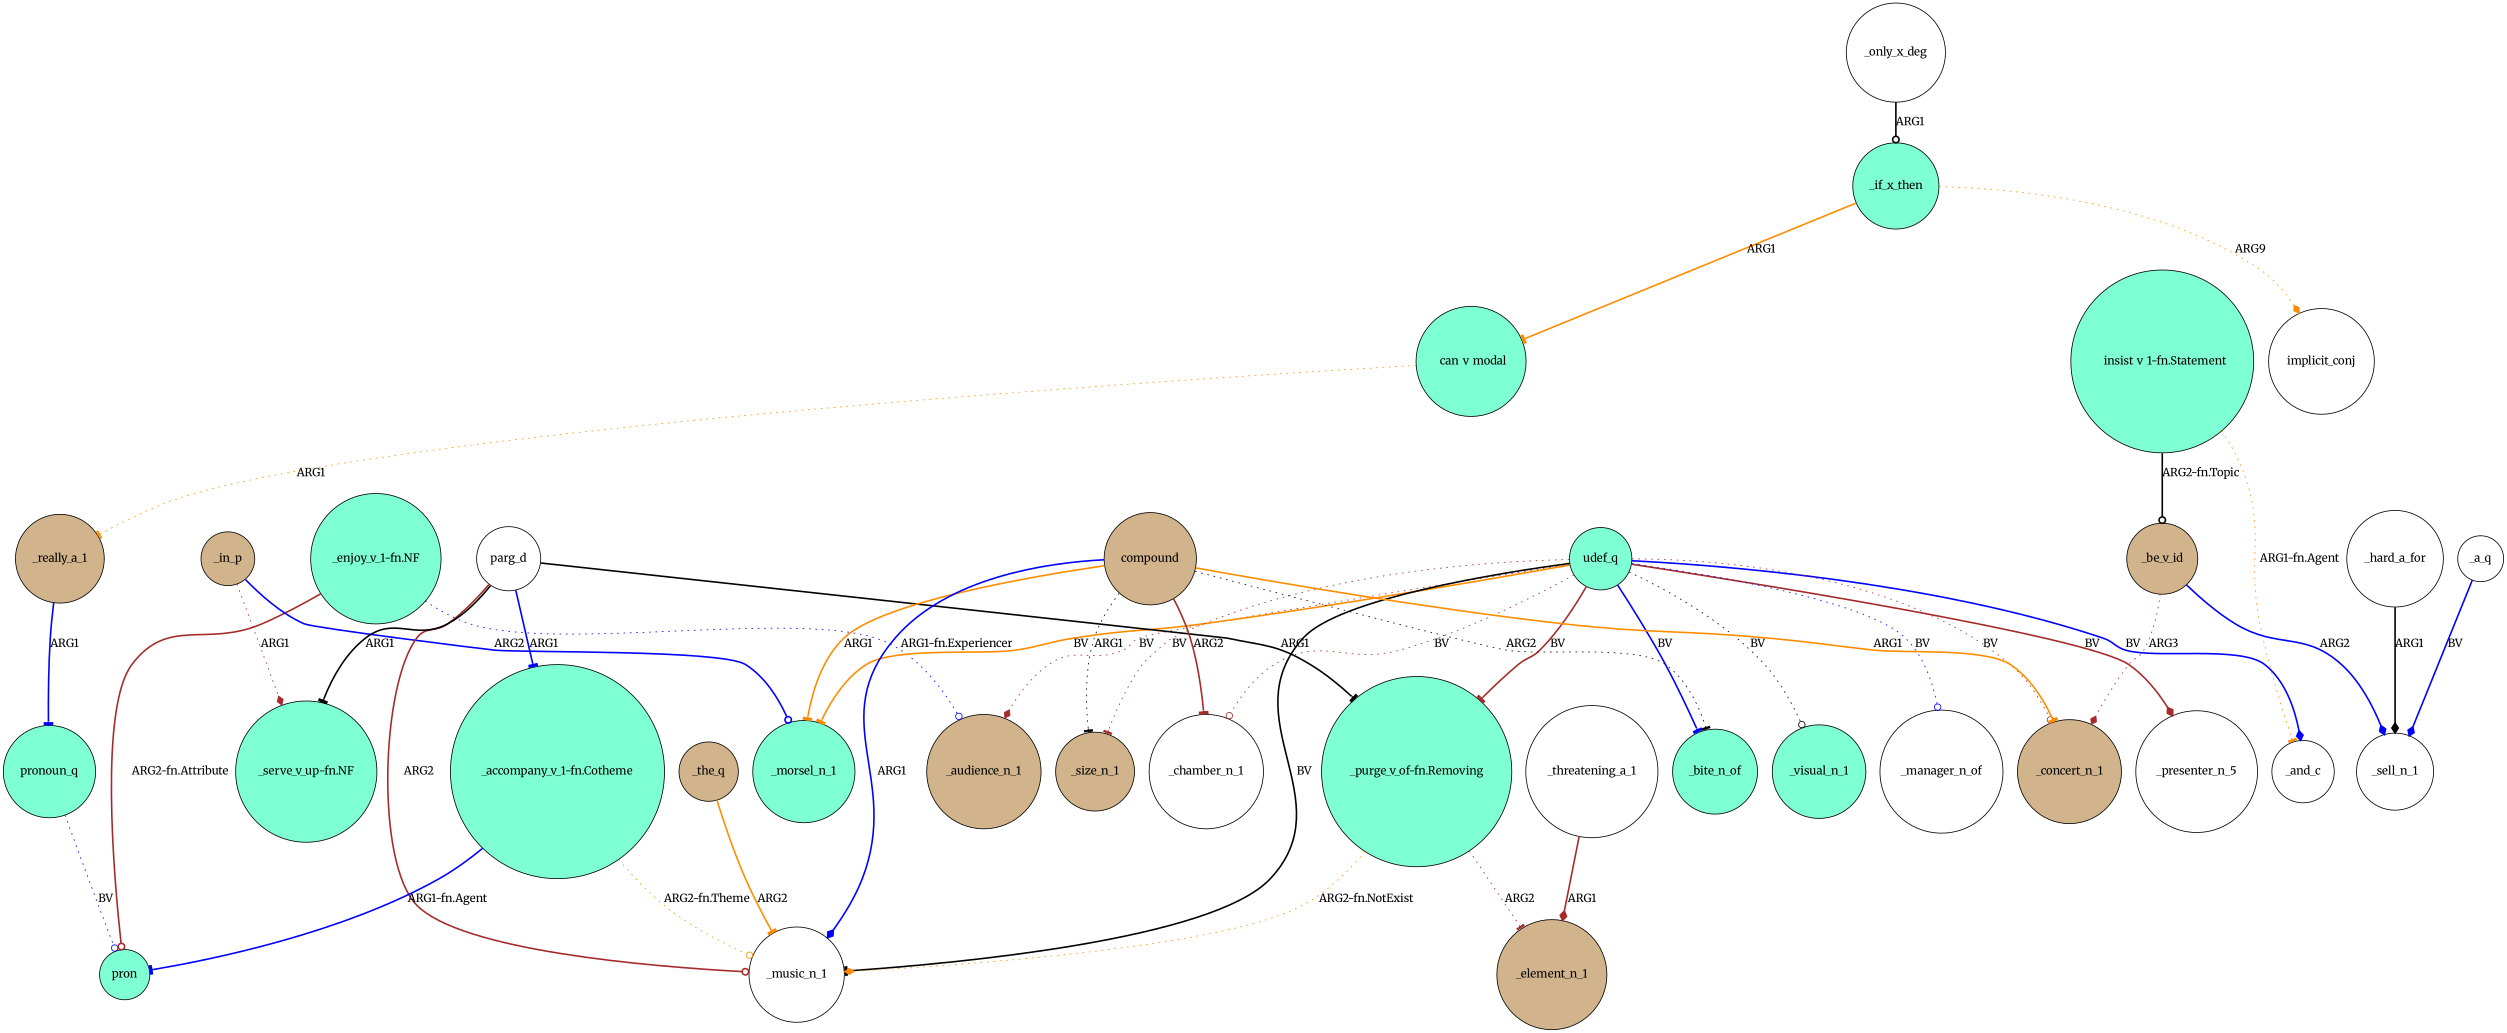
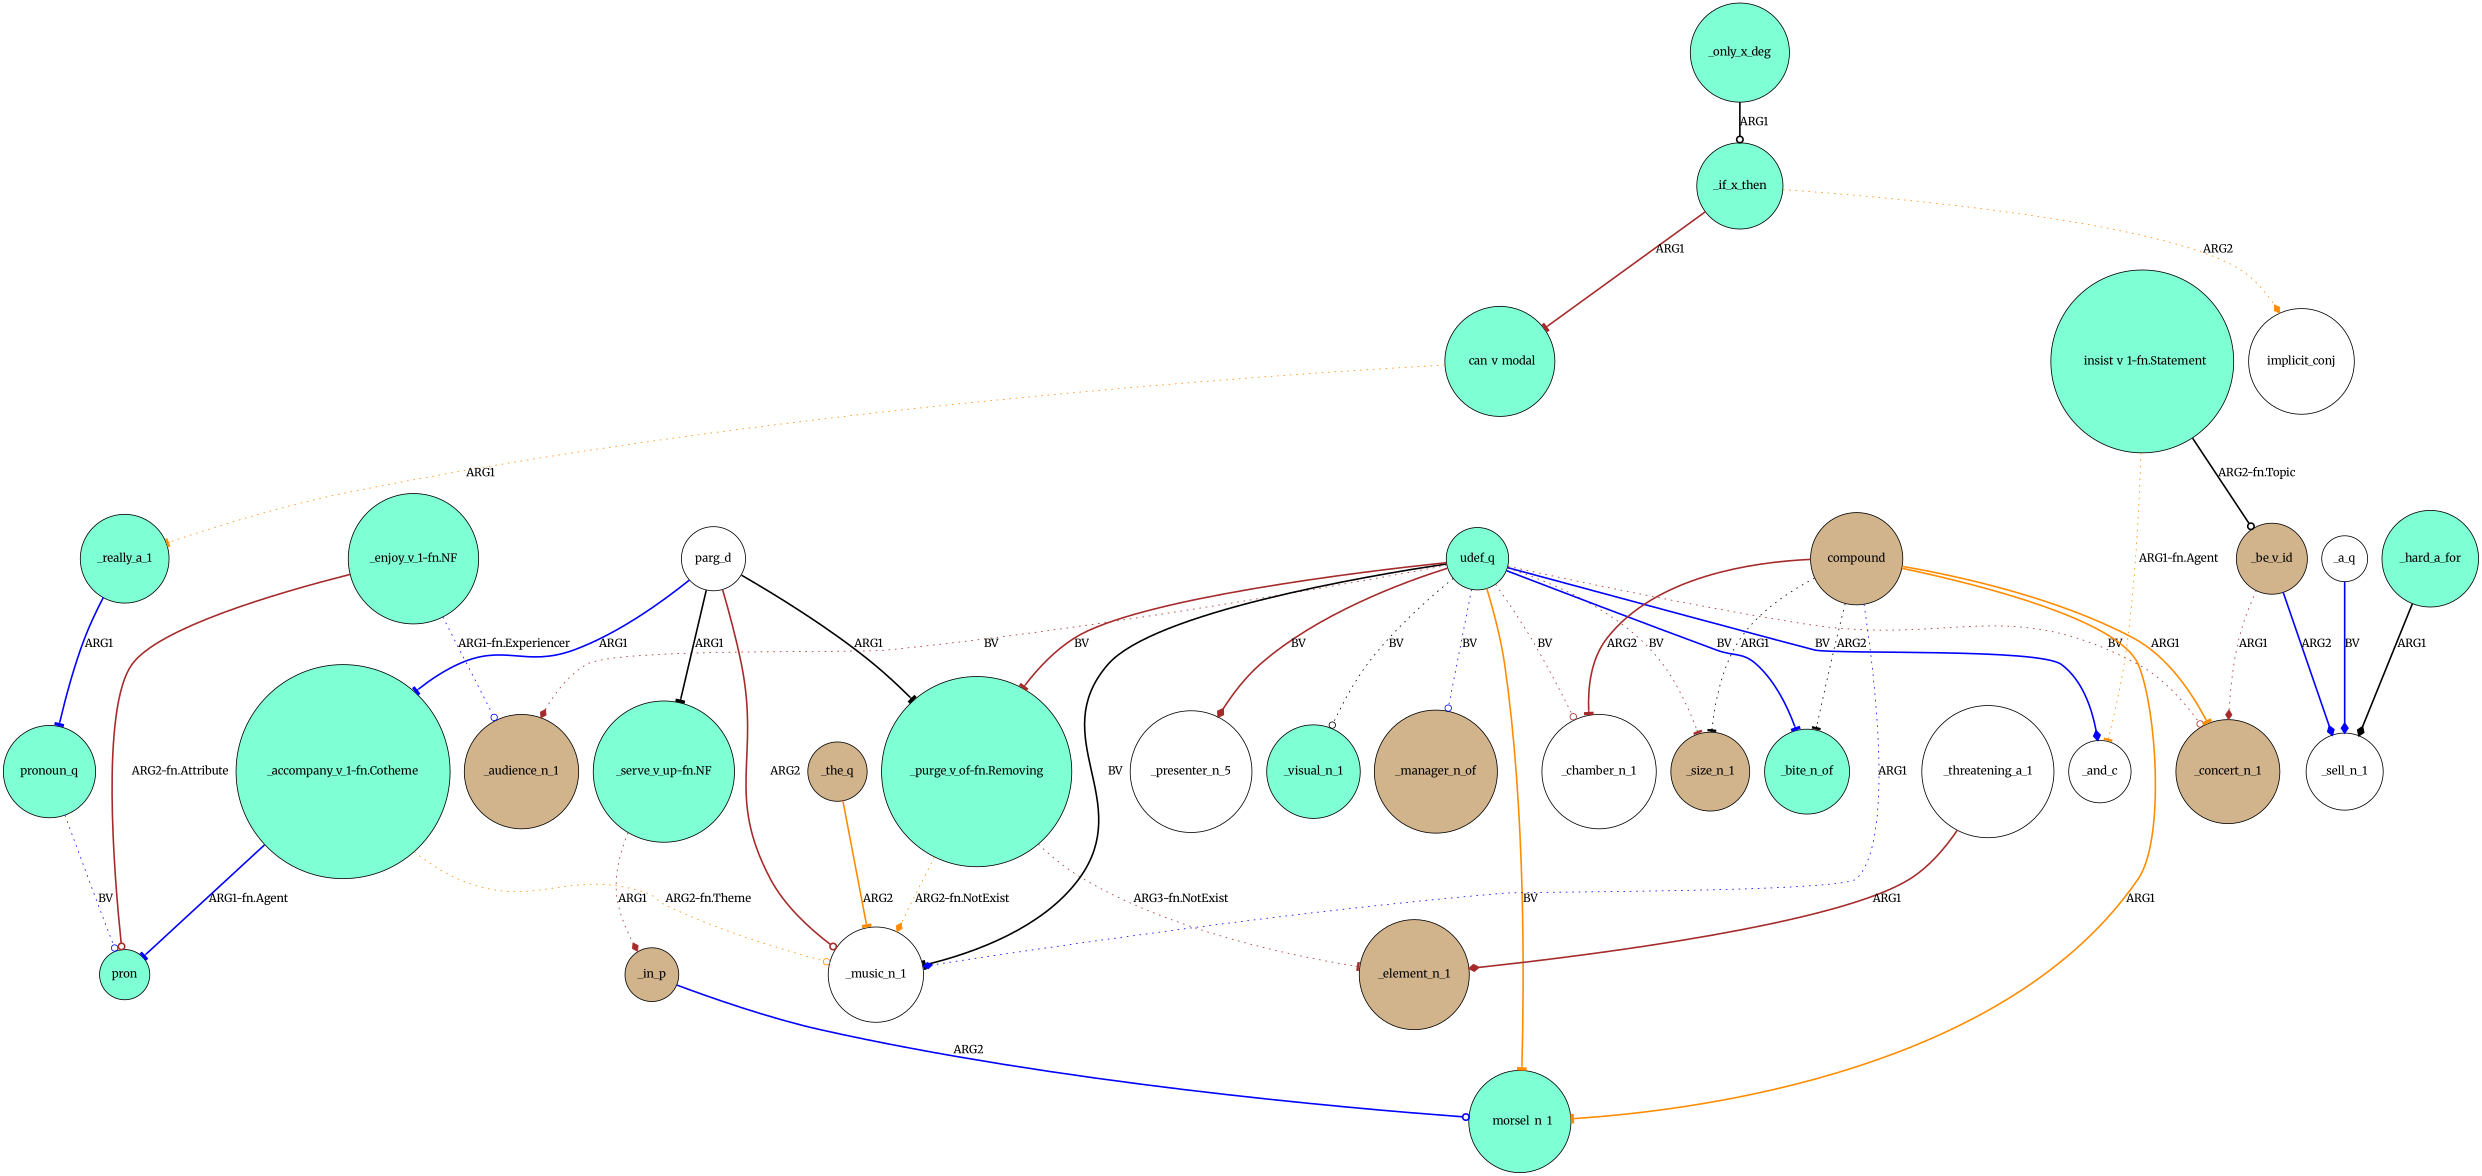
node "_only_x_deg": fillcolor white -> aquamarine
edge "_if_x_then" -> "implicit_conj": label "ARG9" -> "ARG2"
edge "_if_x_then" -> "_can_v_modal": color darkorange -> brown
node "_really_a_1": fillcolor tan -> aquamarine
node "_hard_a_for": fillcolor white -> aquamarine
edge "_in_p" -> "_serve_v_up-fn.NF": reversed
edge "_be_v_id" -> "_concert_n_1": label "ARG3" -> "ARG1"
edge "compound" -> "_music_n_1": style bold -> dotted
node "_manager_n_of": fillcolor white -> tan
edge "_purge_v_of-fn.Removing" -> "_element_n_1": label "ARG2" -> "ARG3-fn.NotExist"
